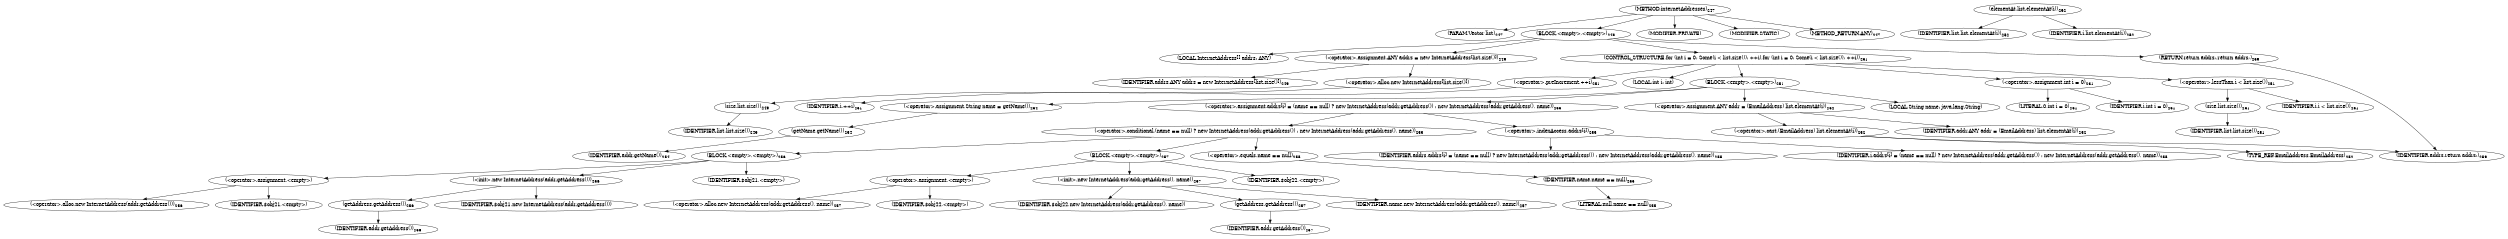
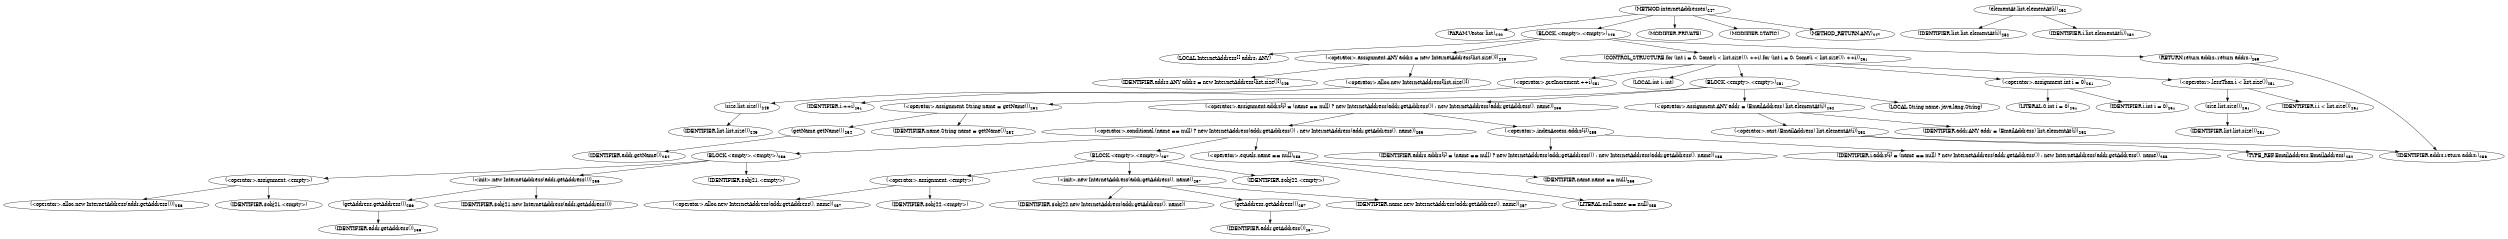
node "(PARAM,Vector list)": text "247" -> "240"
node "(IDENTIFIER,name,String name = getName())": added
edge "(IDENTIFIER,name,name == null)" -> "(LITERAL,null,name == null)": now "(<operator>.equals,name == null)" -> "(LITERAL,null,name == null)"
